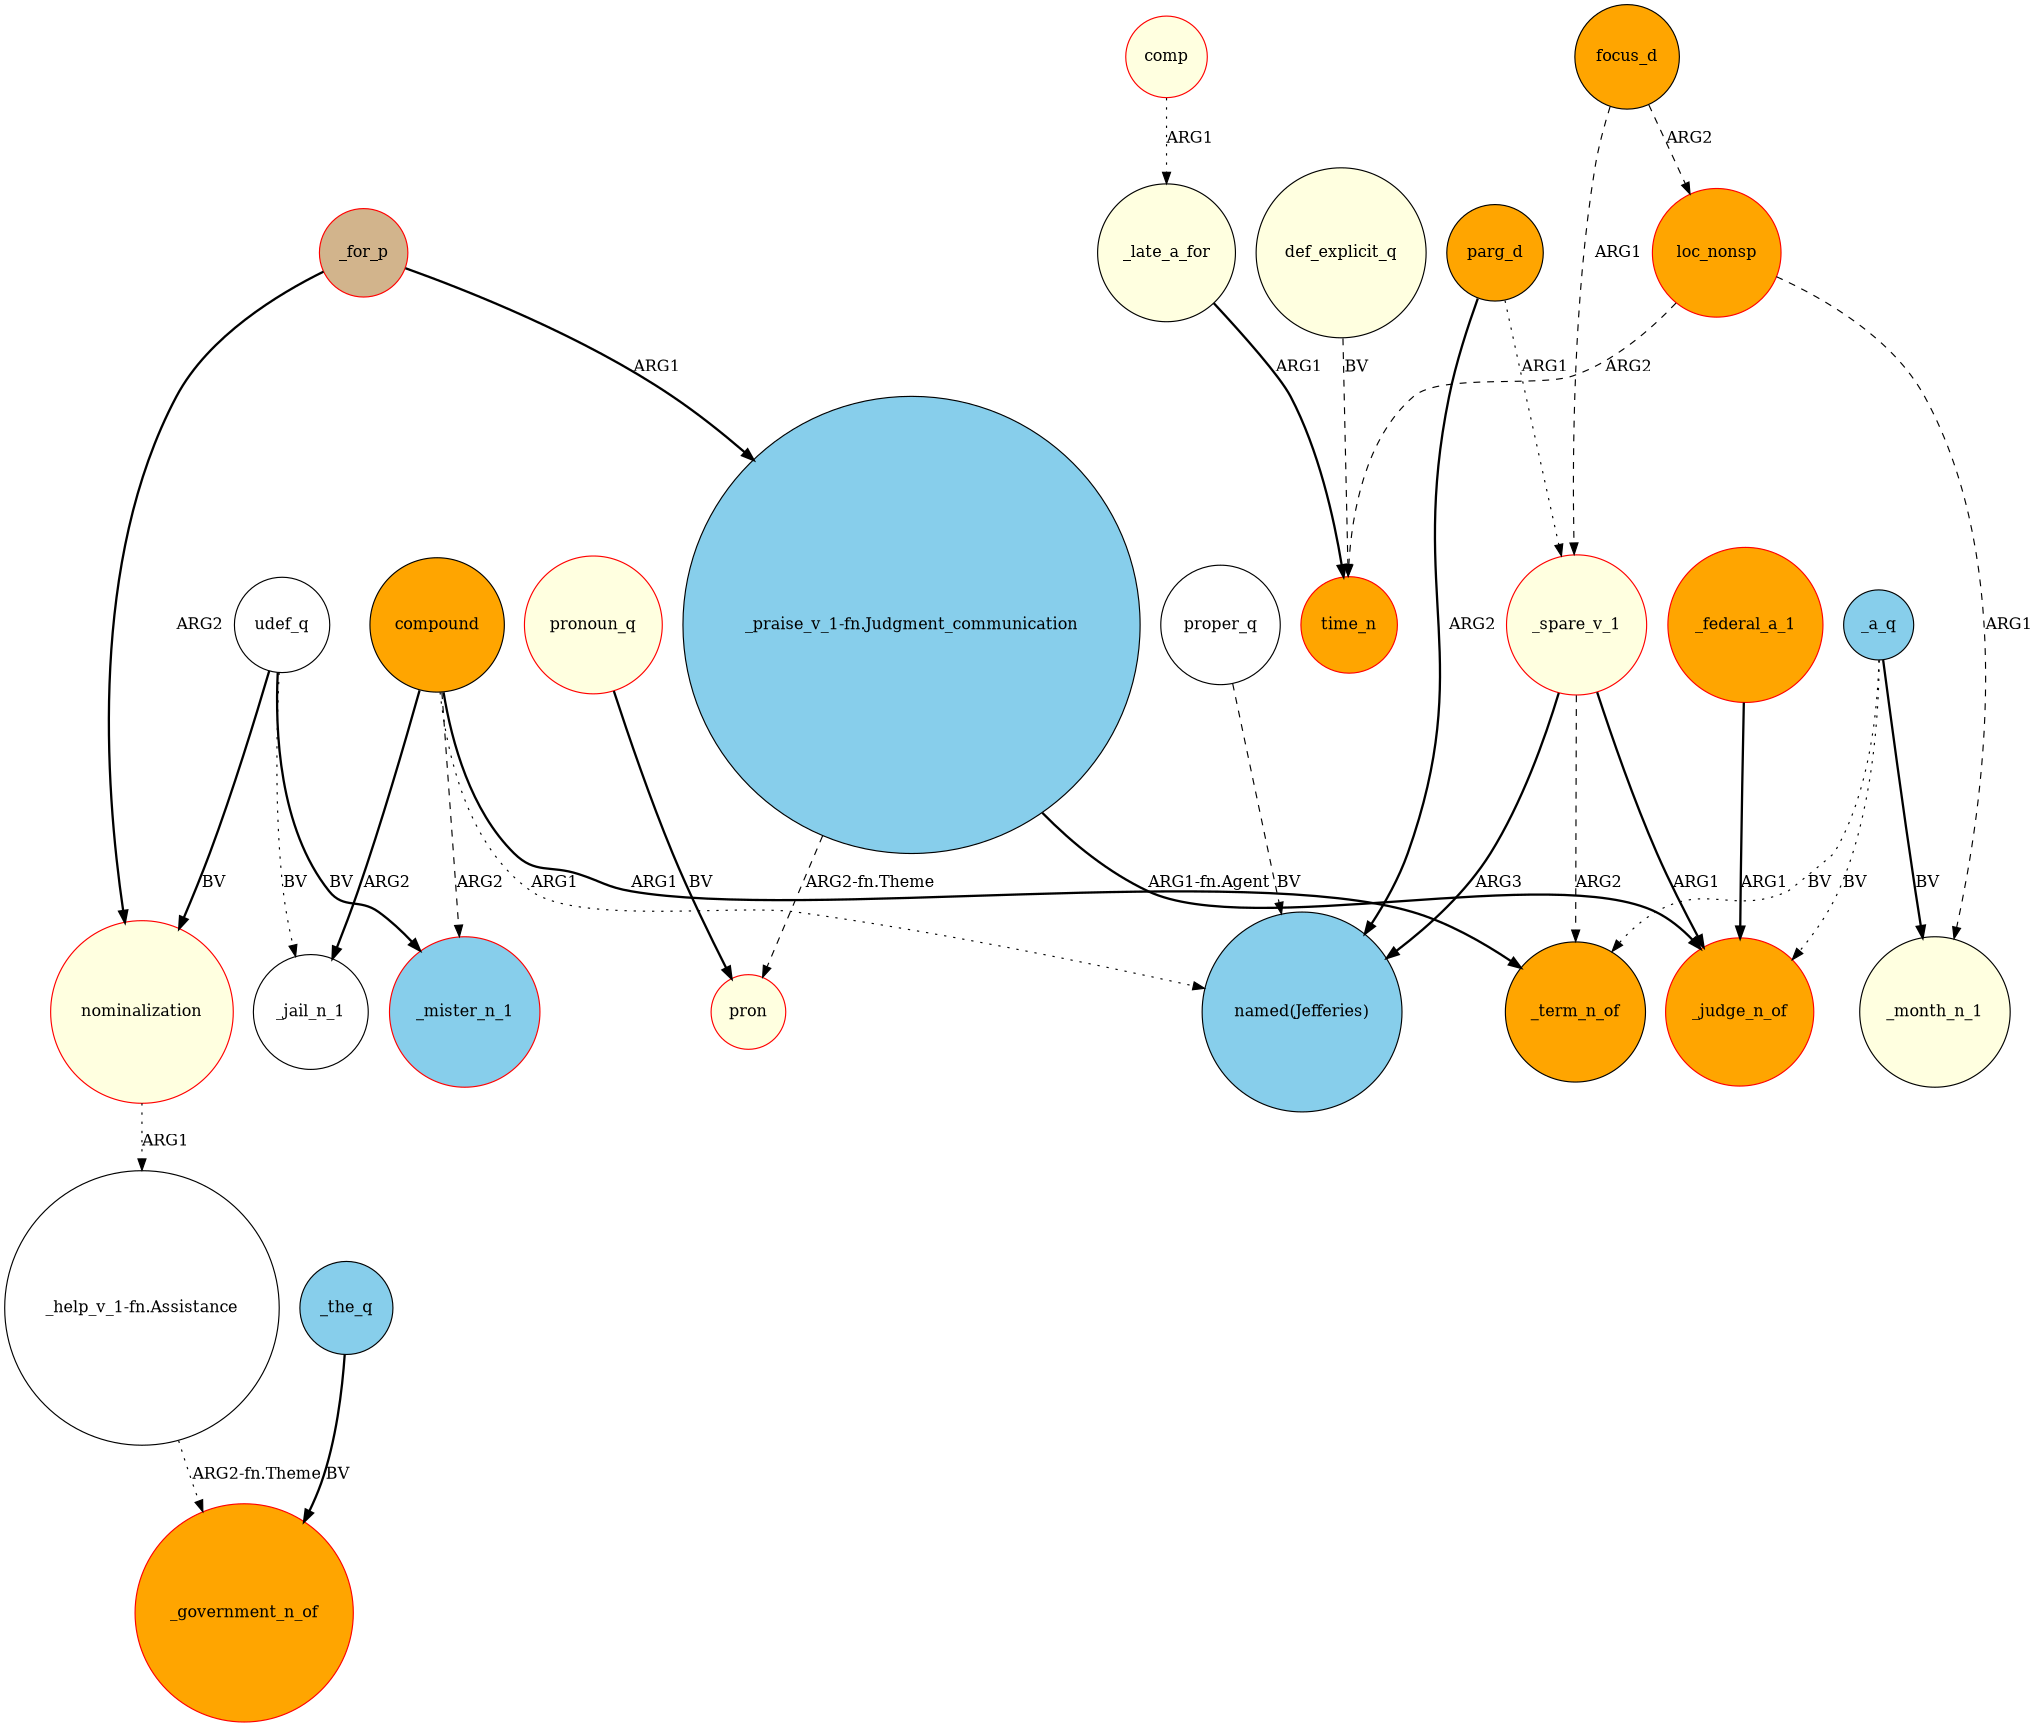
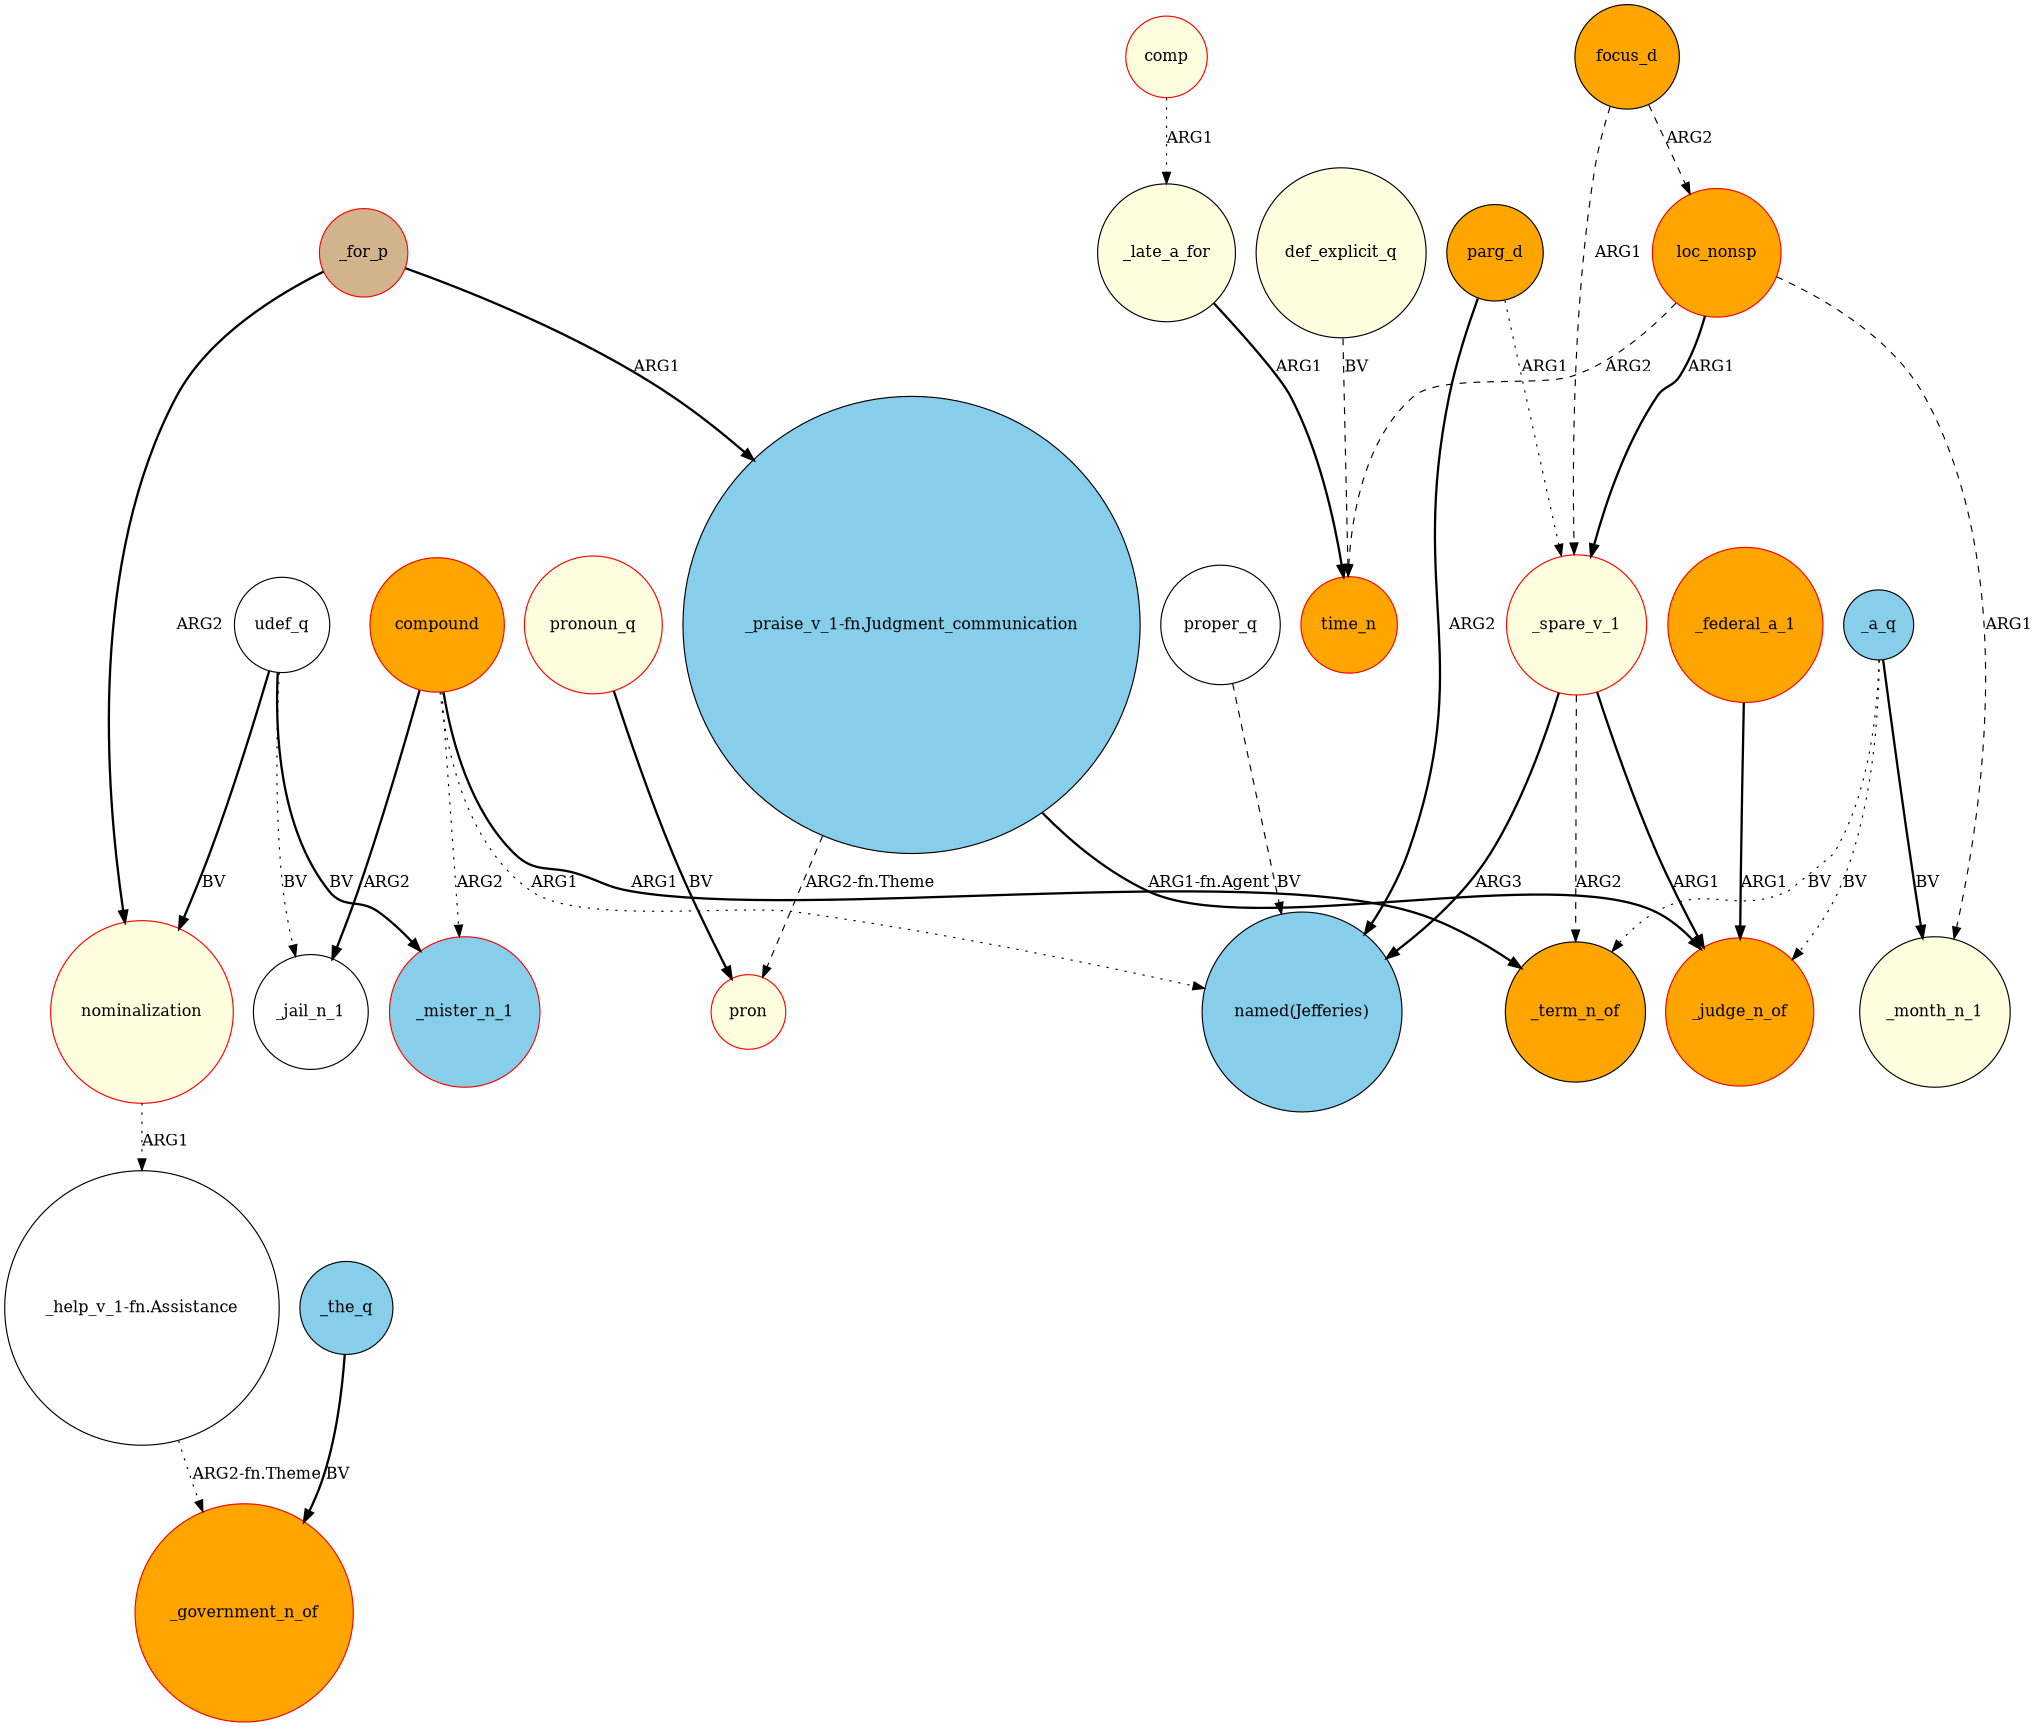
edge "loc_nonsp" -> "_spare_v_1": added, label "ARG1"
node "compound": color black -> red
edge "compound" -> "_mister_n_1": style dashed -> dotted
